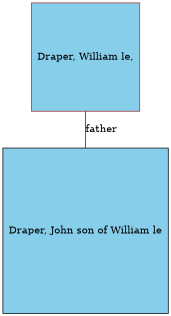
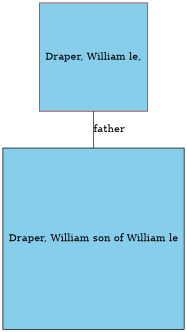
node "Draper, John son of William le": label "Draper, John son of William le" -> "Draper, William son of William le"
